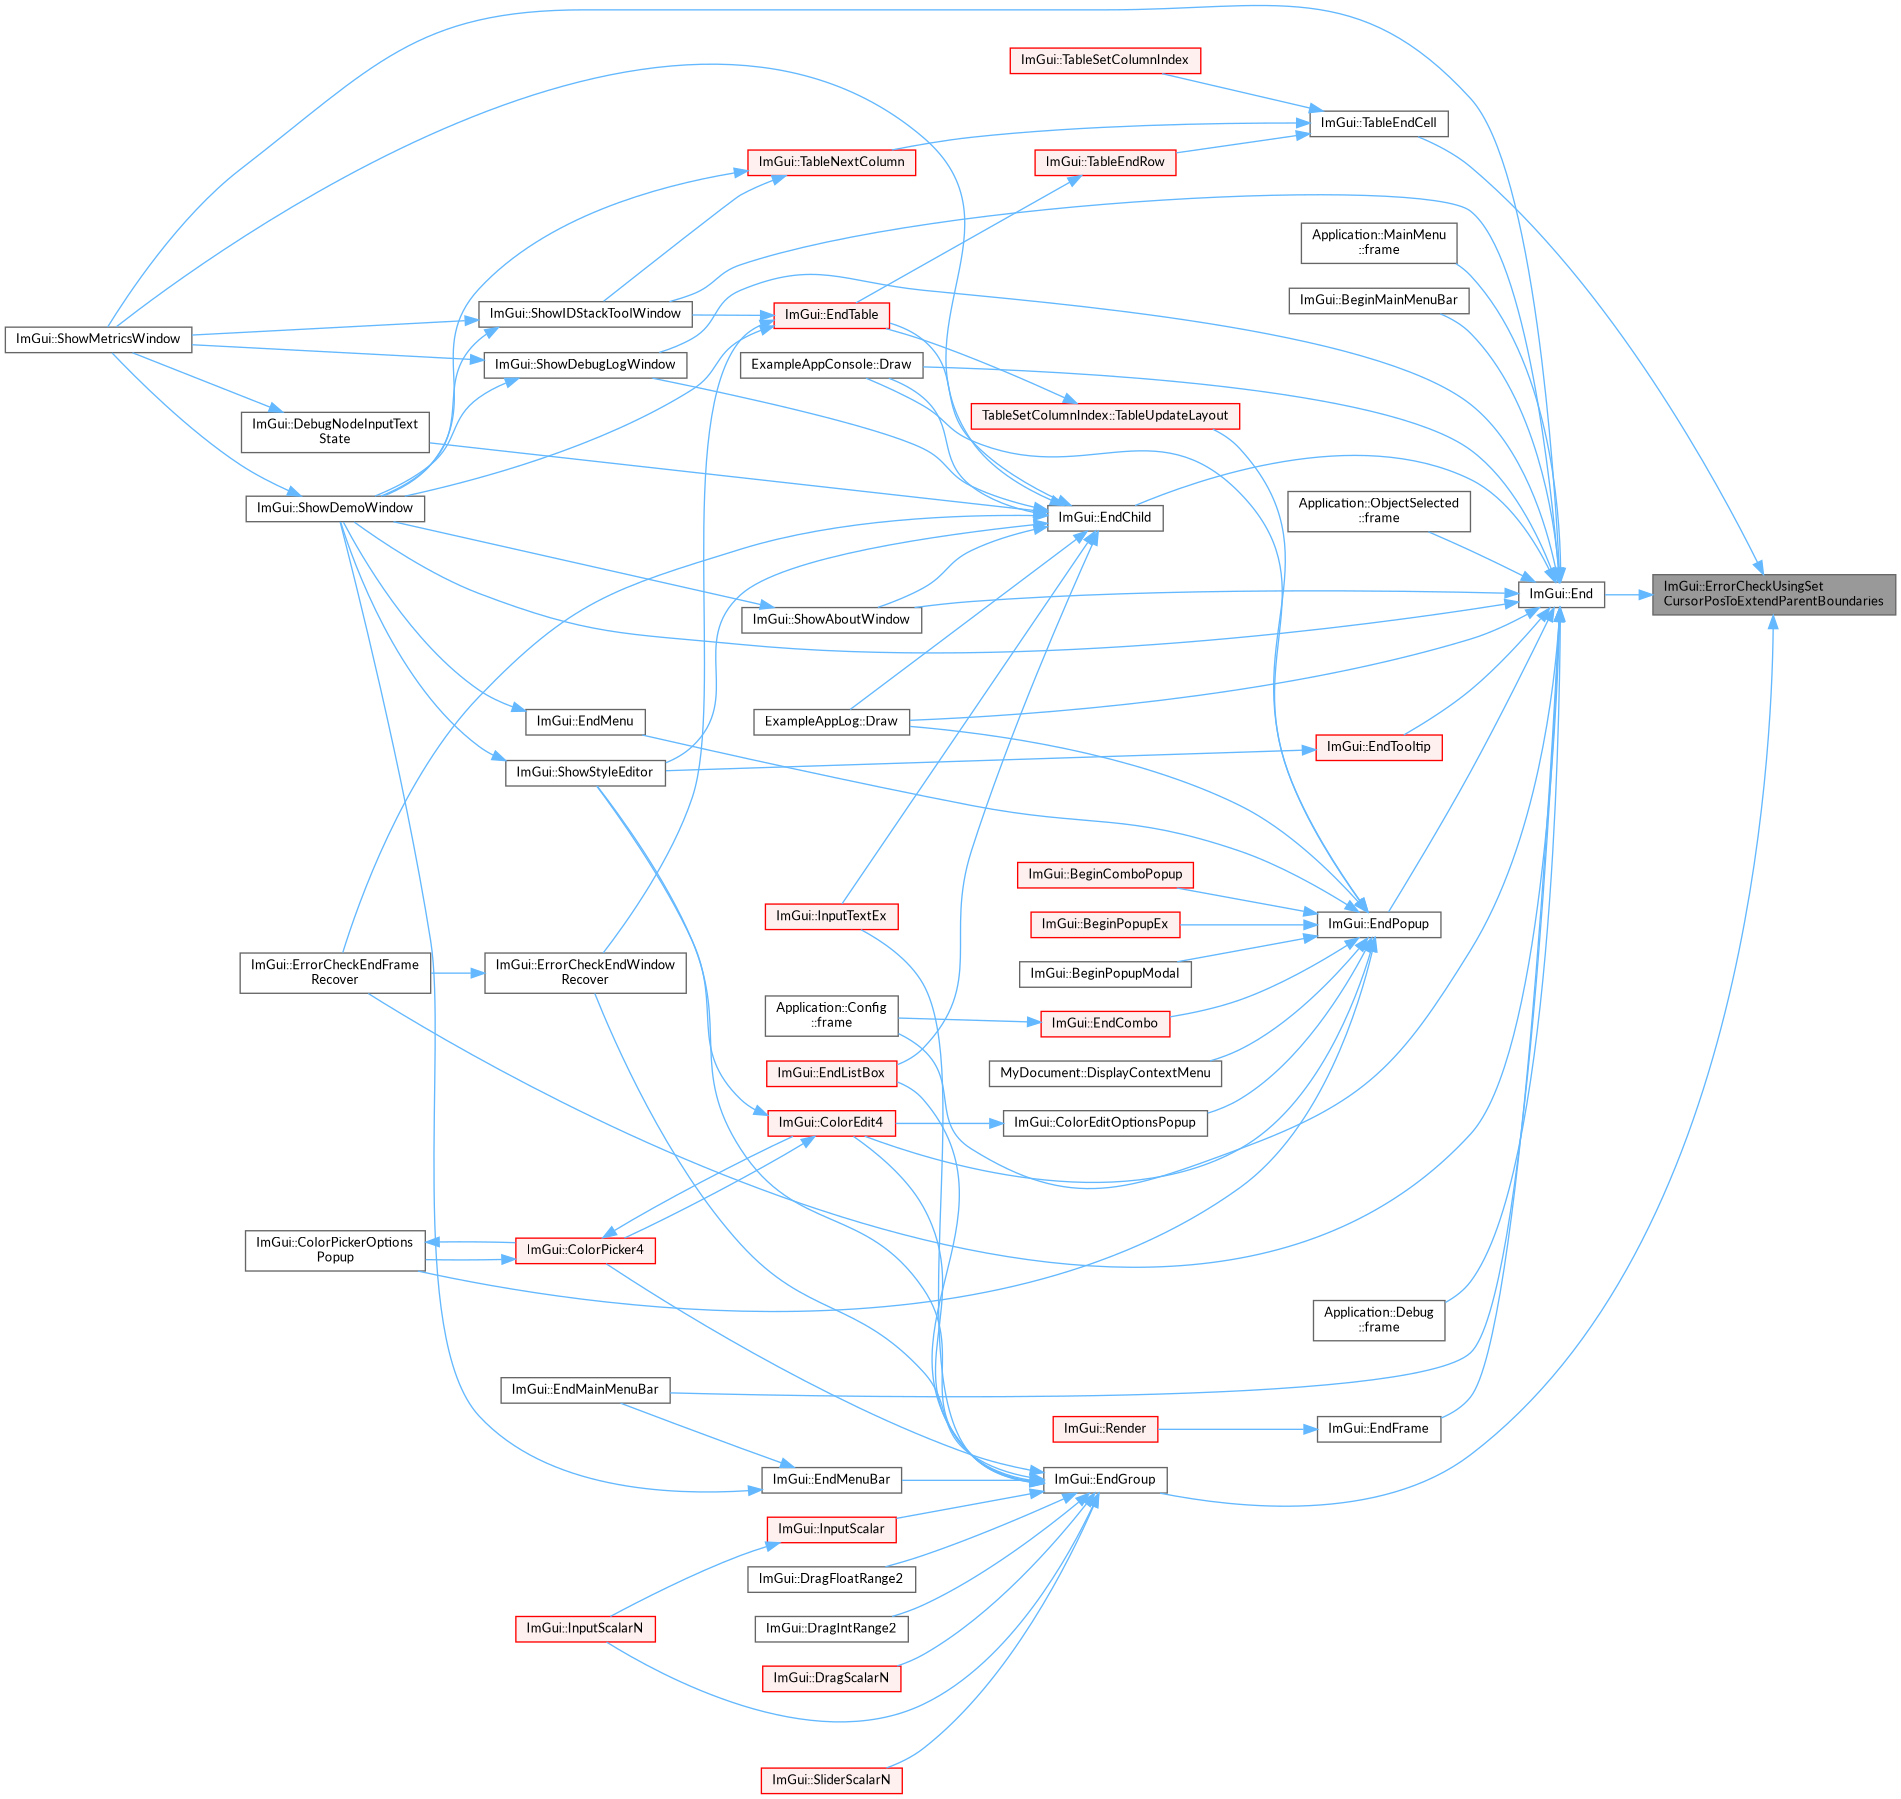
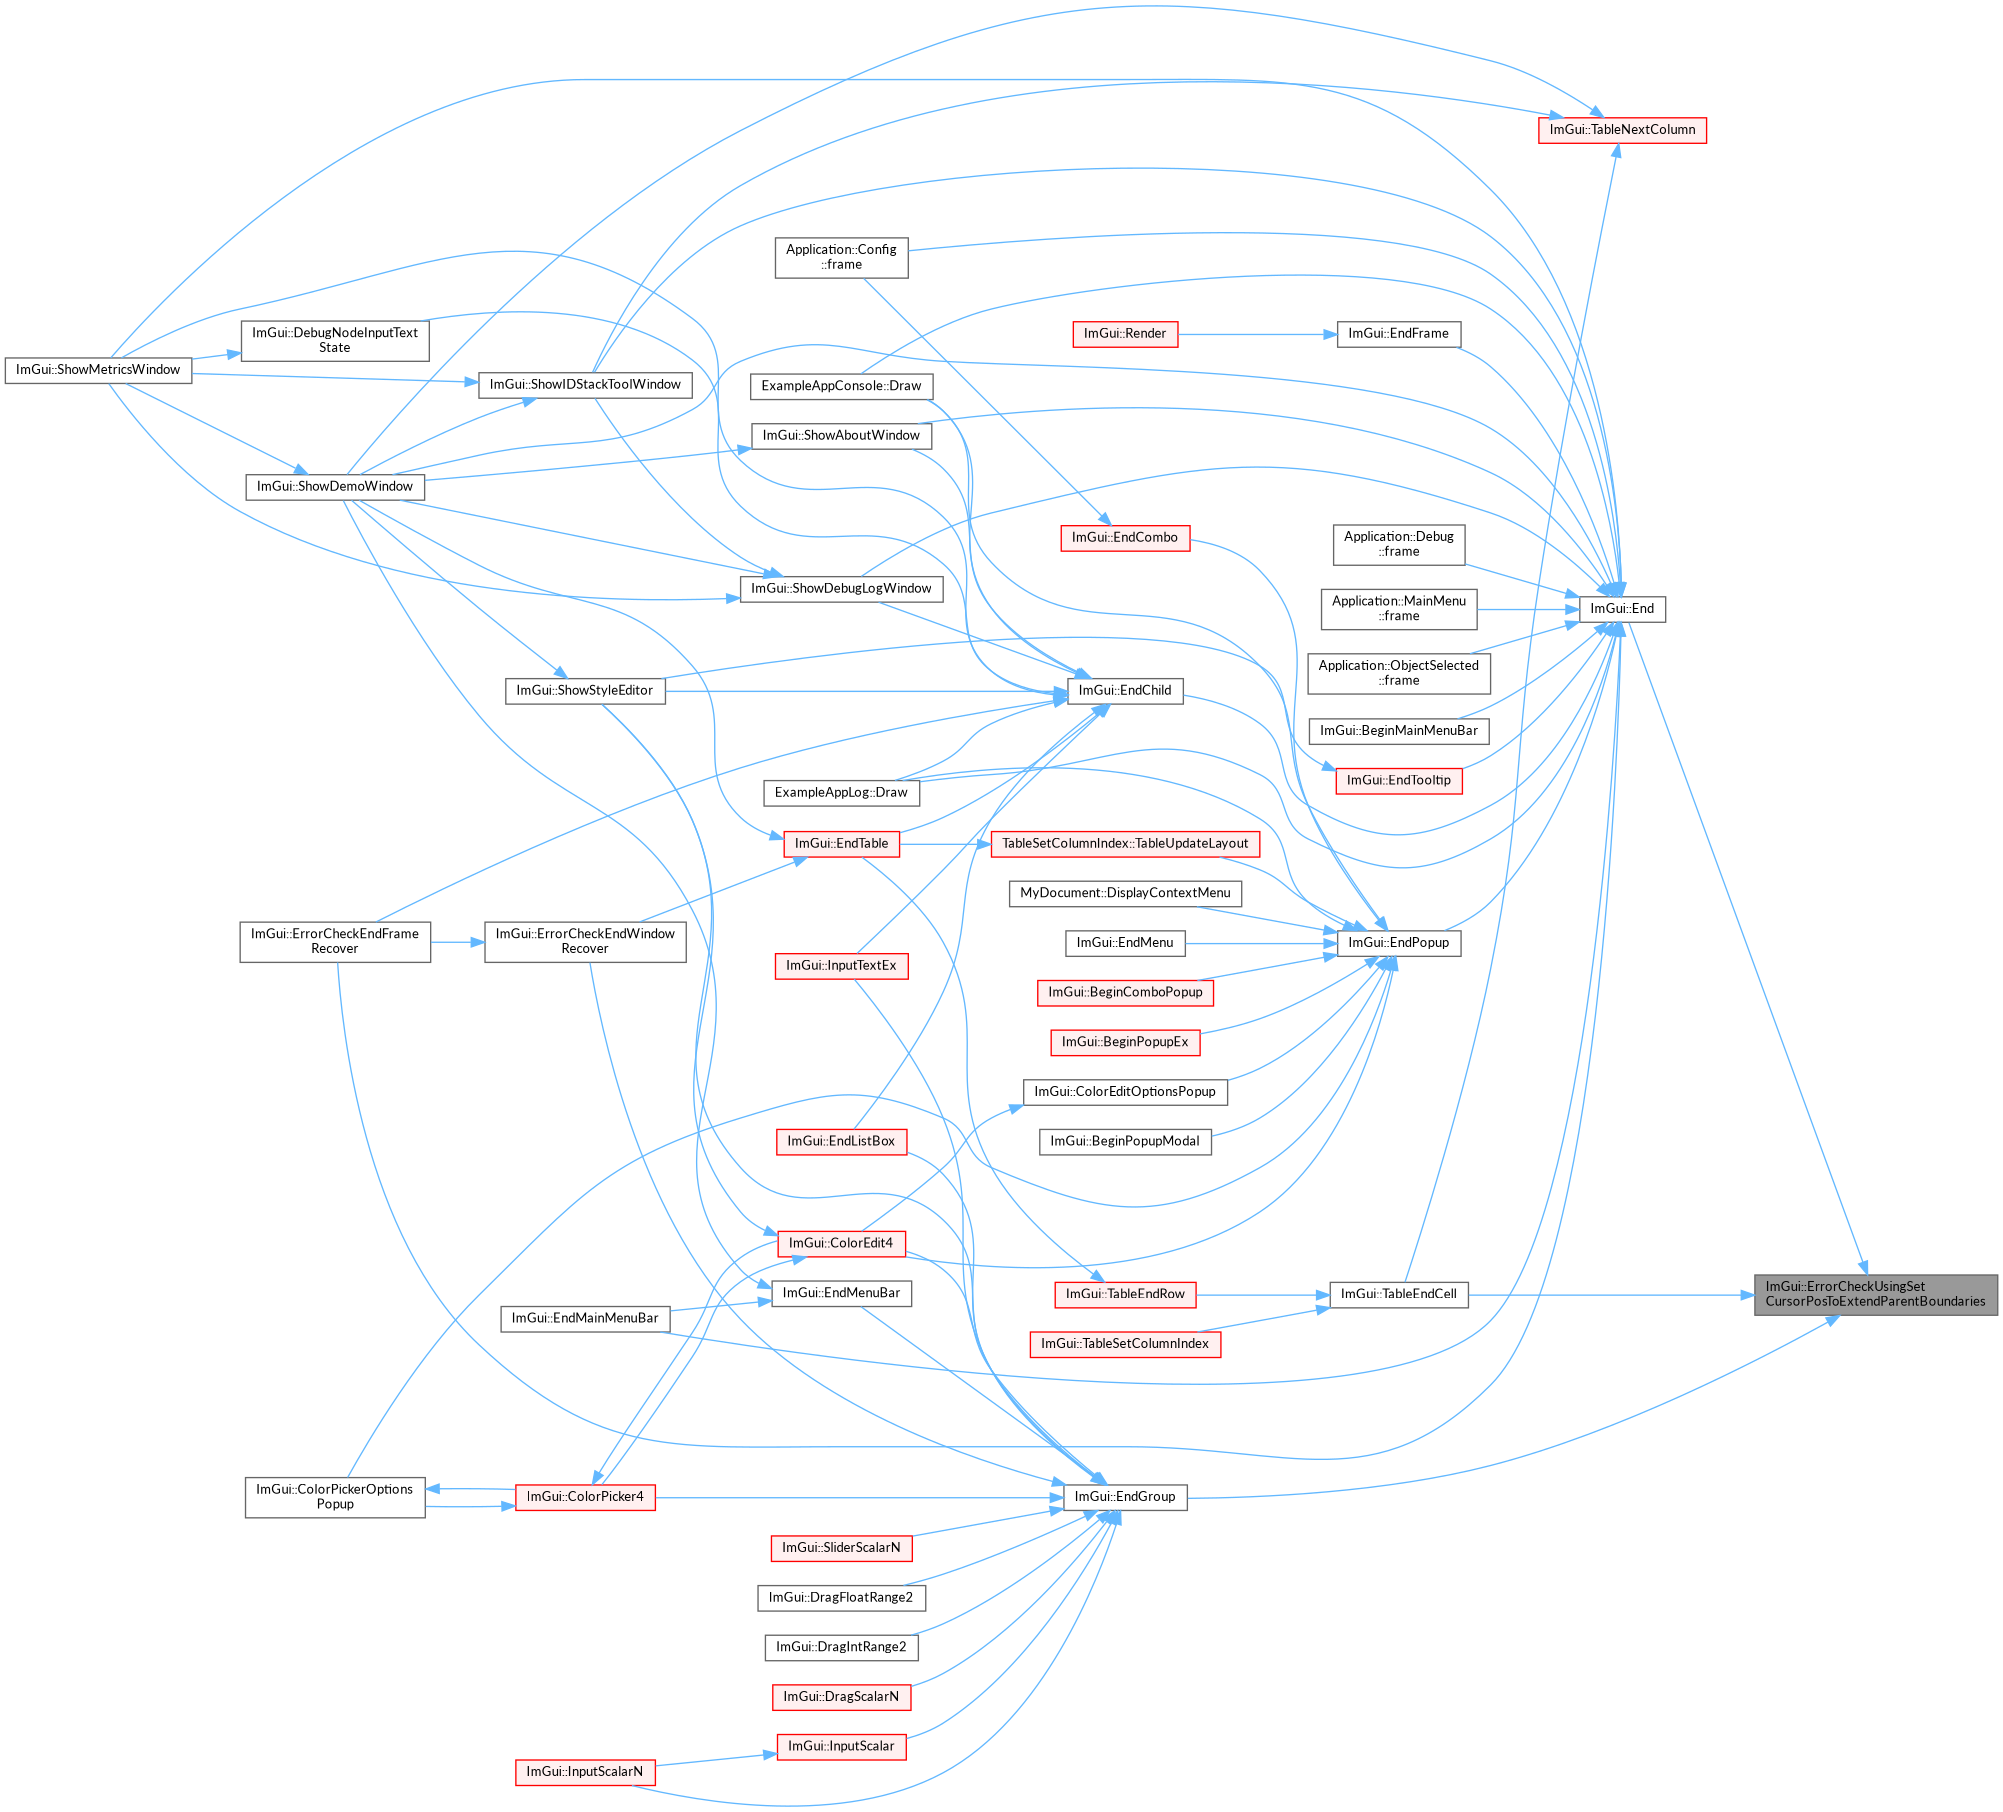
edge "ImGui::TableNextColumn" -> "ImGui::TableEndCell": reversed
edge "ImGui::ShowIDStackToolWindow" -> "ImGui::EndTable": now "ImGui::ShowIDStackToolWindow" -> "ImGui::ShowDebugLogWindow"
edge "ImGui::ShowDemoWindow" -> "ImGui::EndMenu": removed
